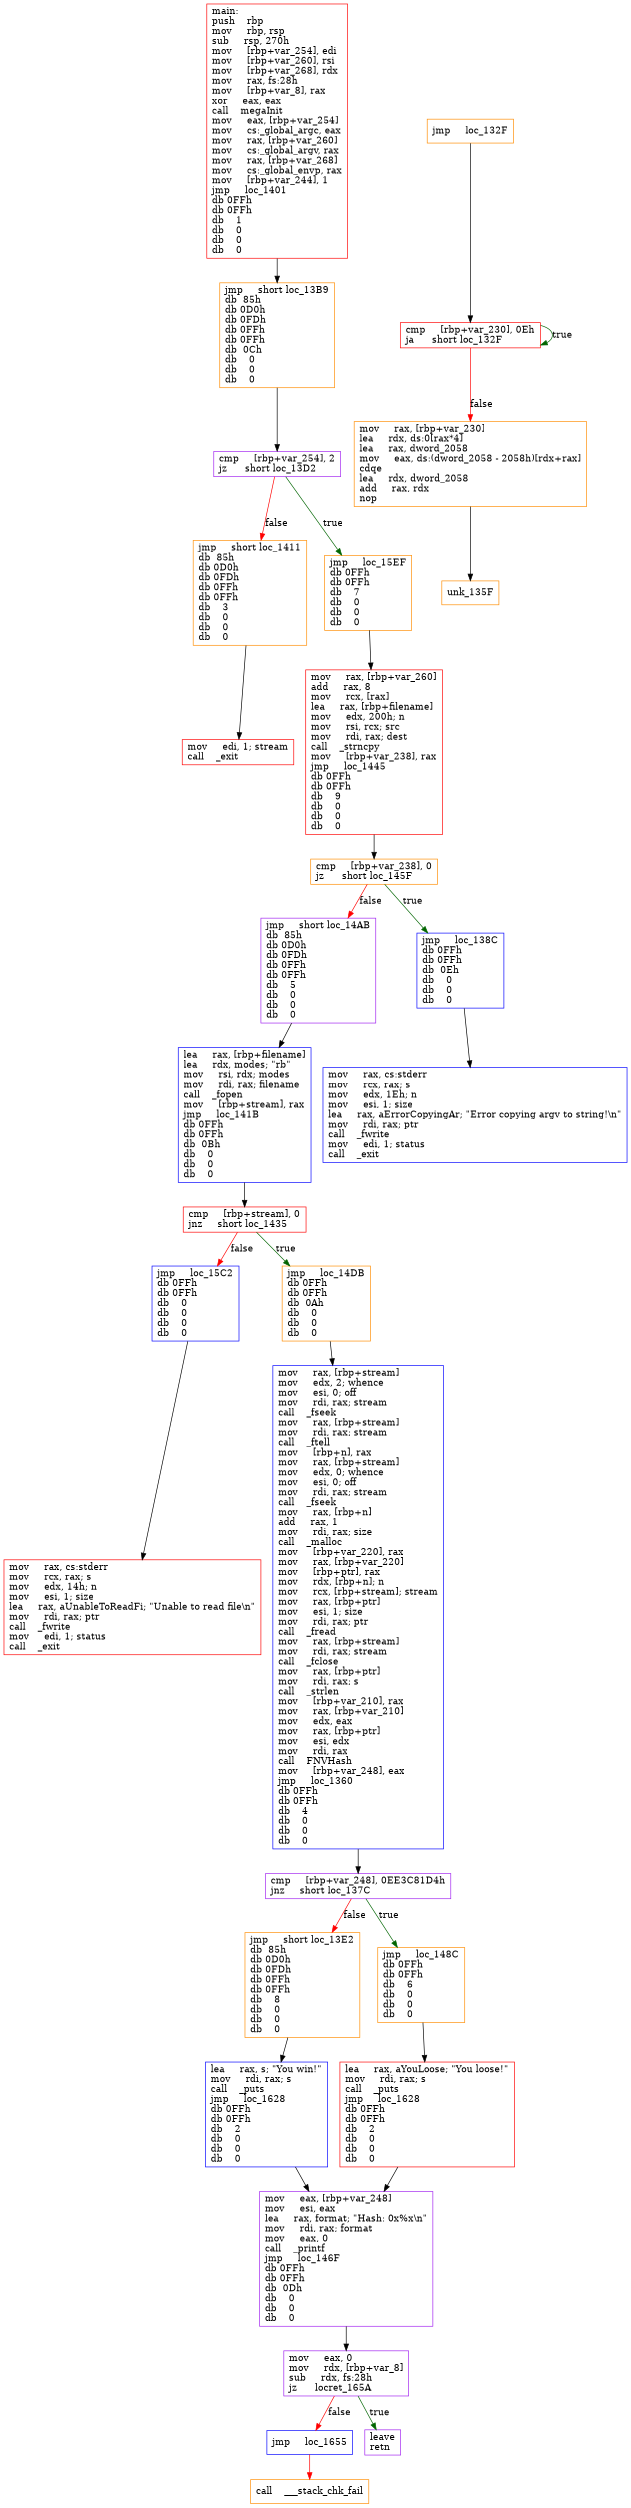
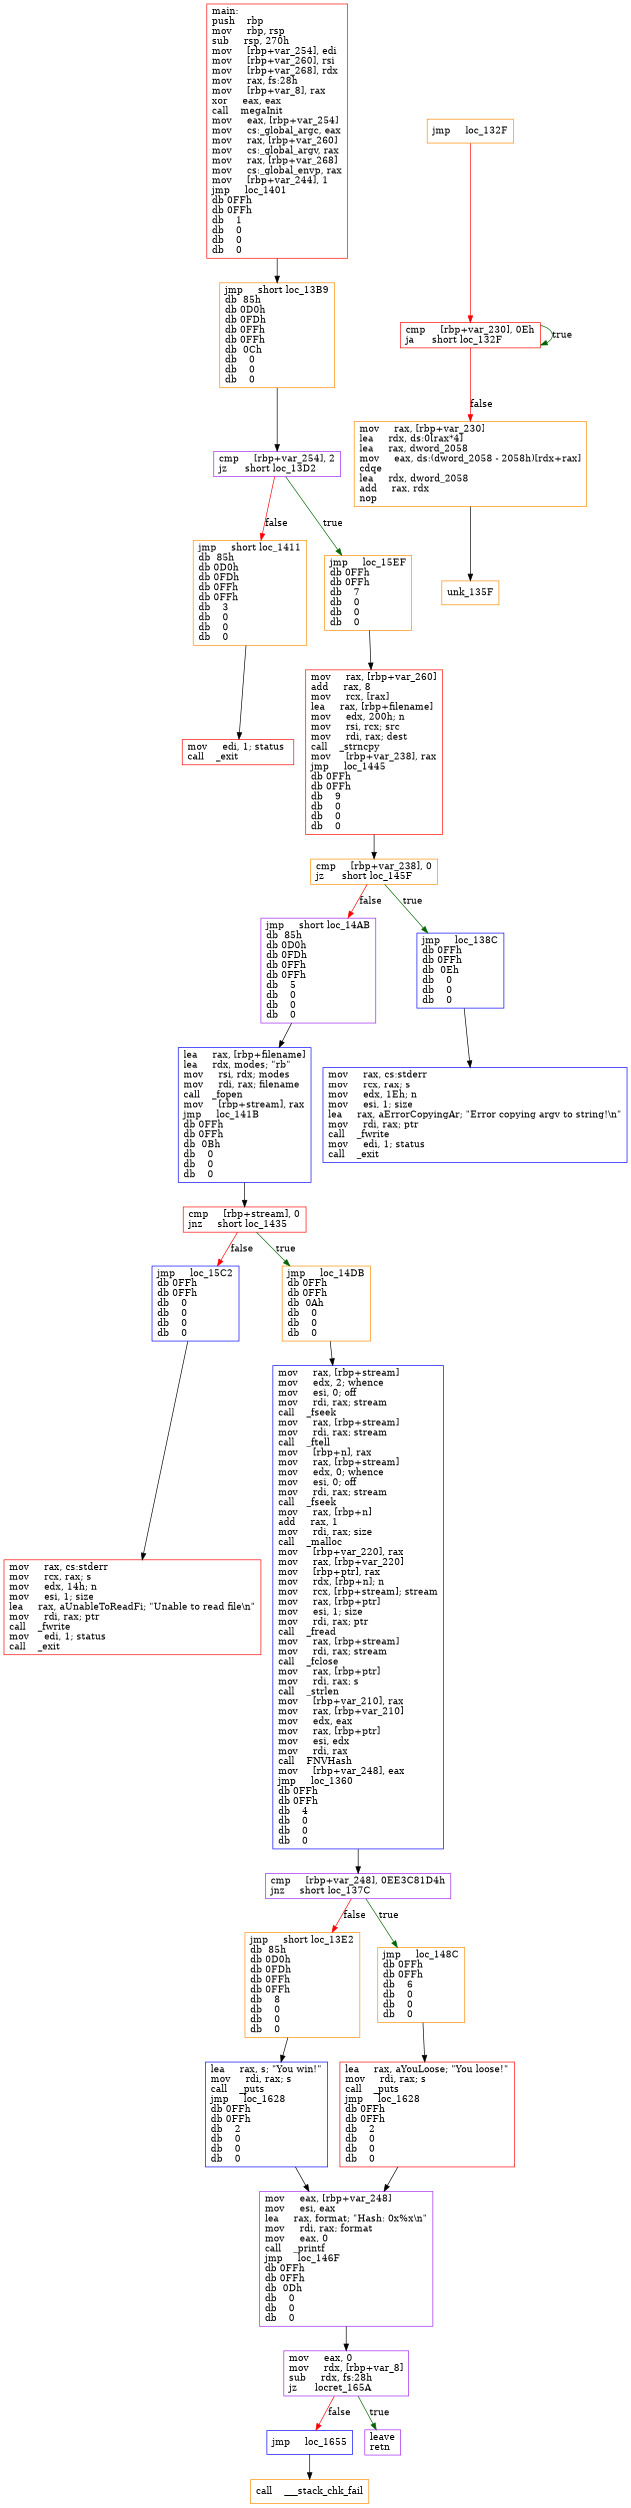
edge "jmp     loc_132F" -> "cmp     [rbp+var_230], 0Eh ja      short loc_132F": color black -> red
node "mov     edi, 1; stream call    _exit": label "mov     edi, 1; stream call    _exit" -> "mov     edi, 1; status call    _exit"
edge "jmp     loc_1655" -> "call    ___stack_chk_fail": color red -> black
